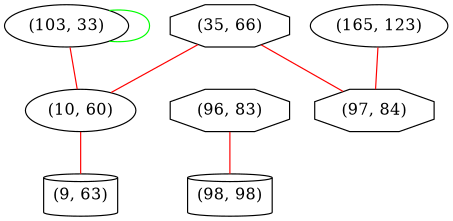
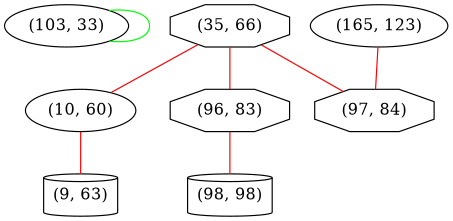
edge "(103, 33)" -- "(10, 60)": removed
edge "(35, 66)" -- "(96, 83)": added
